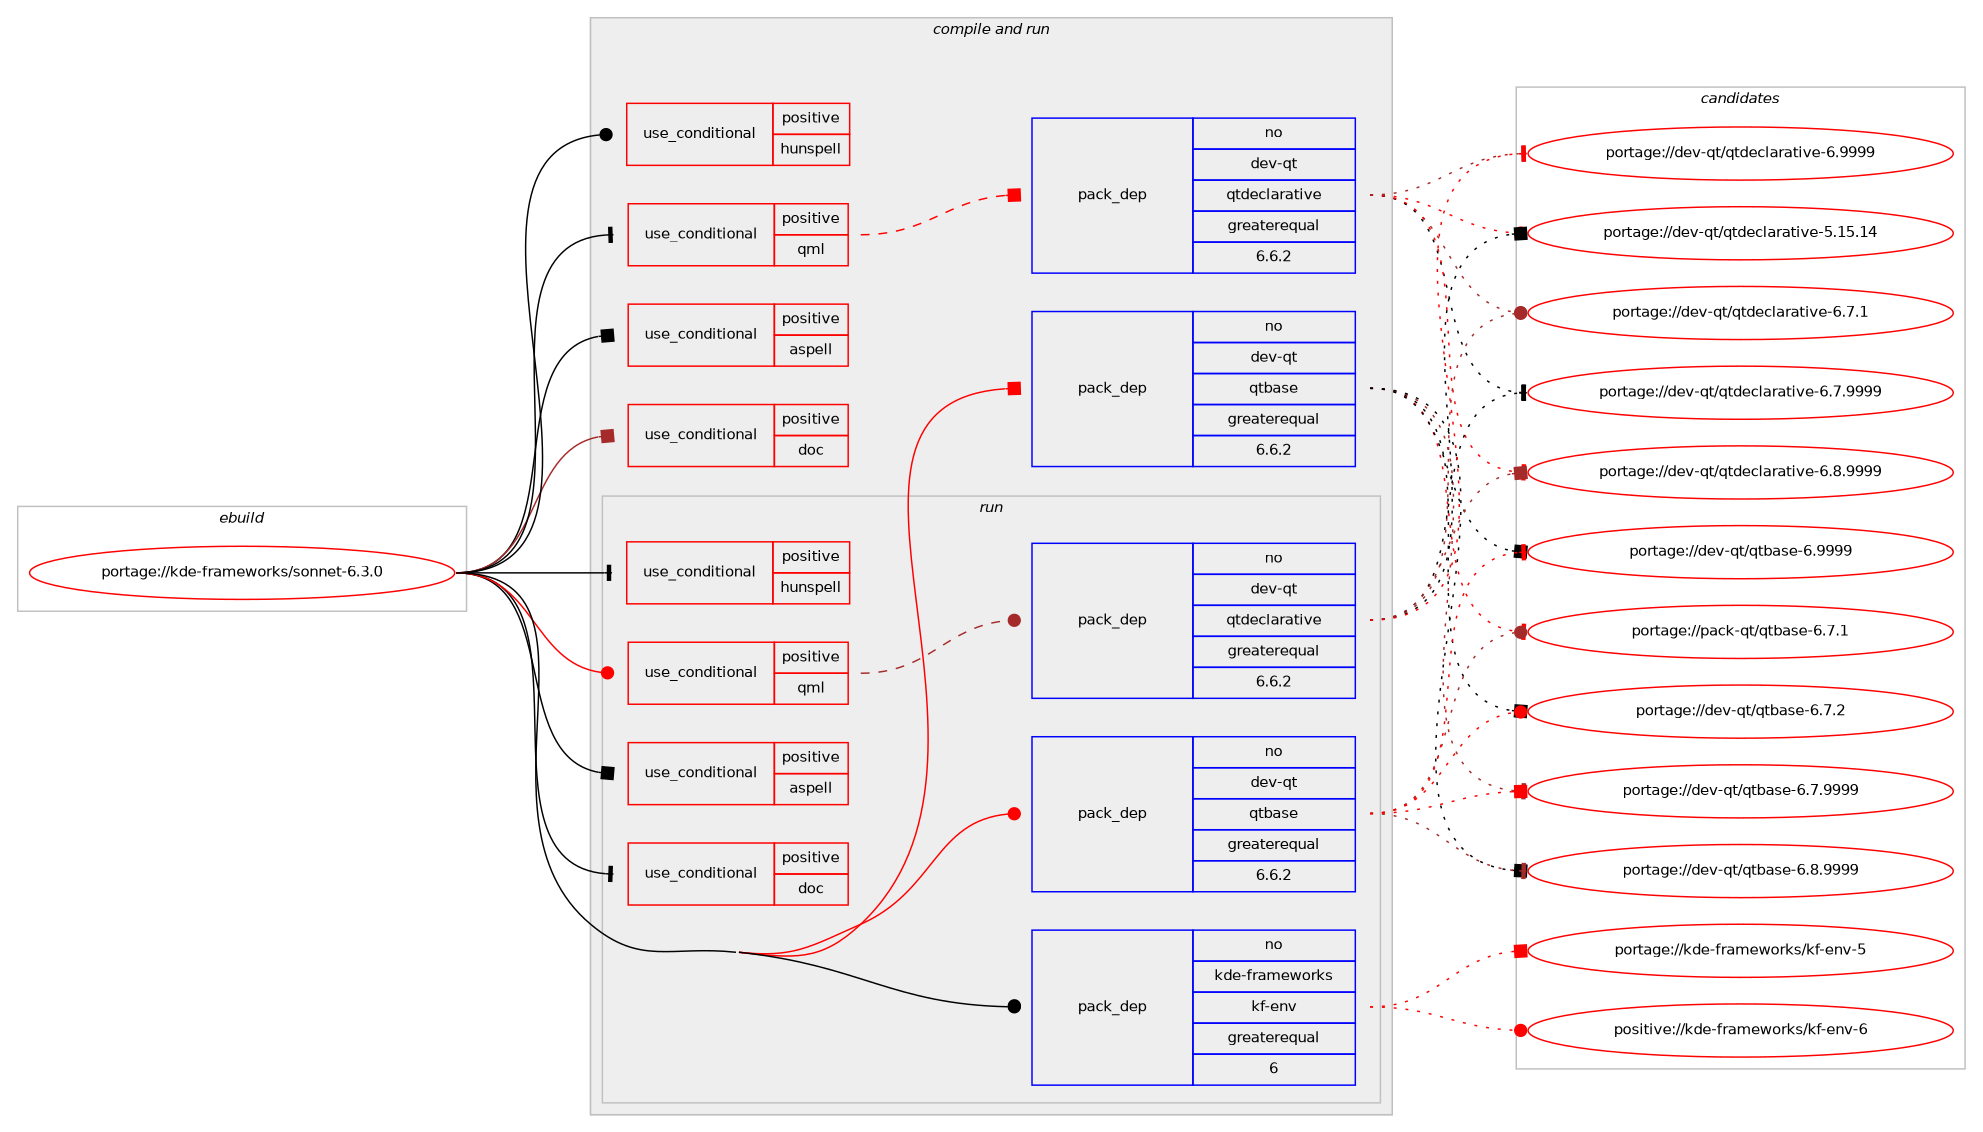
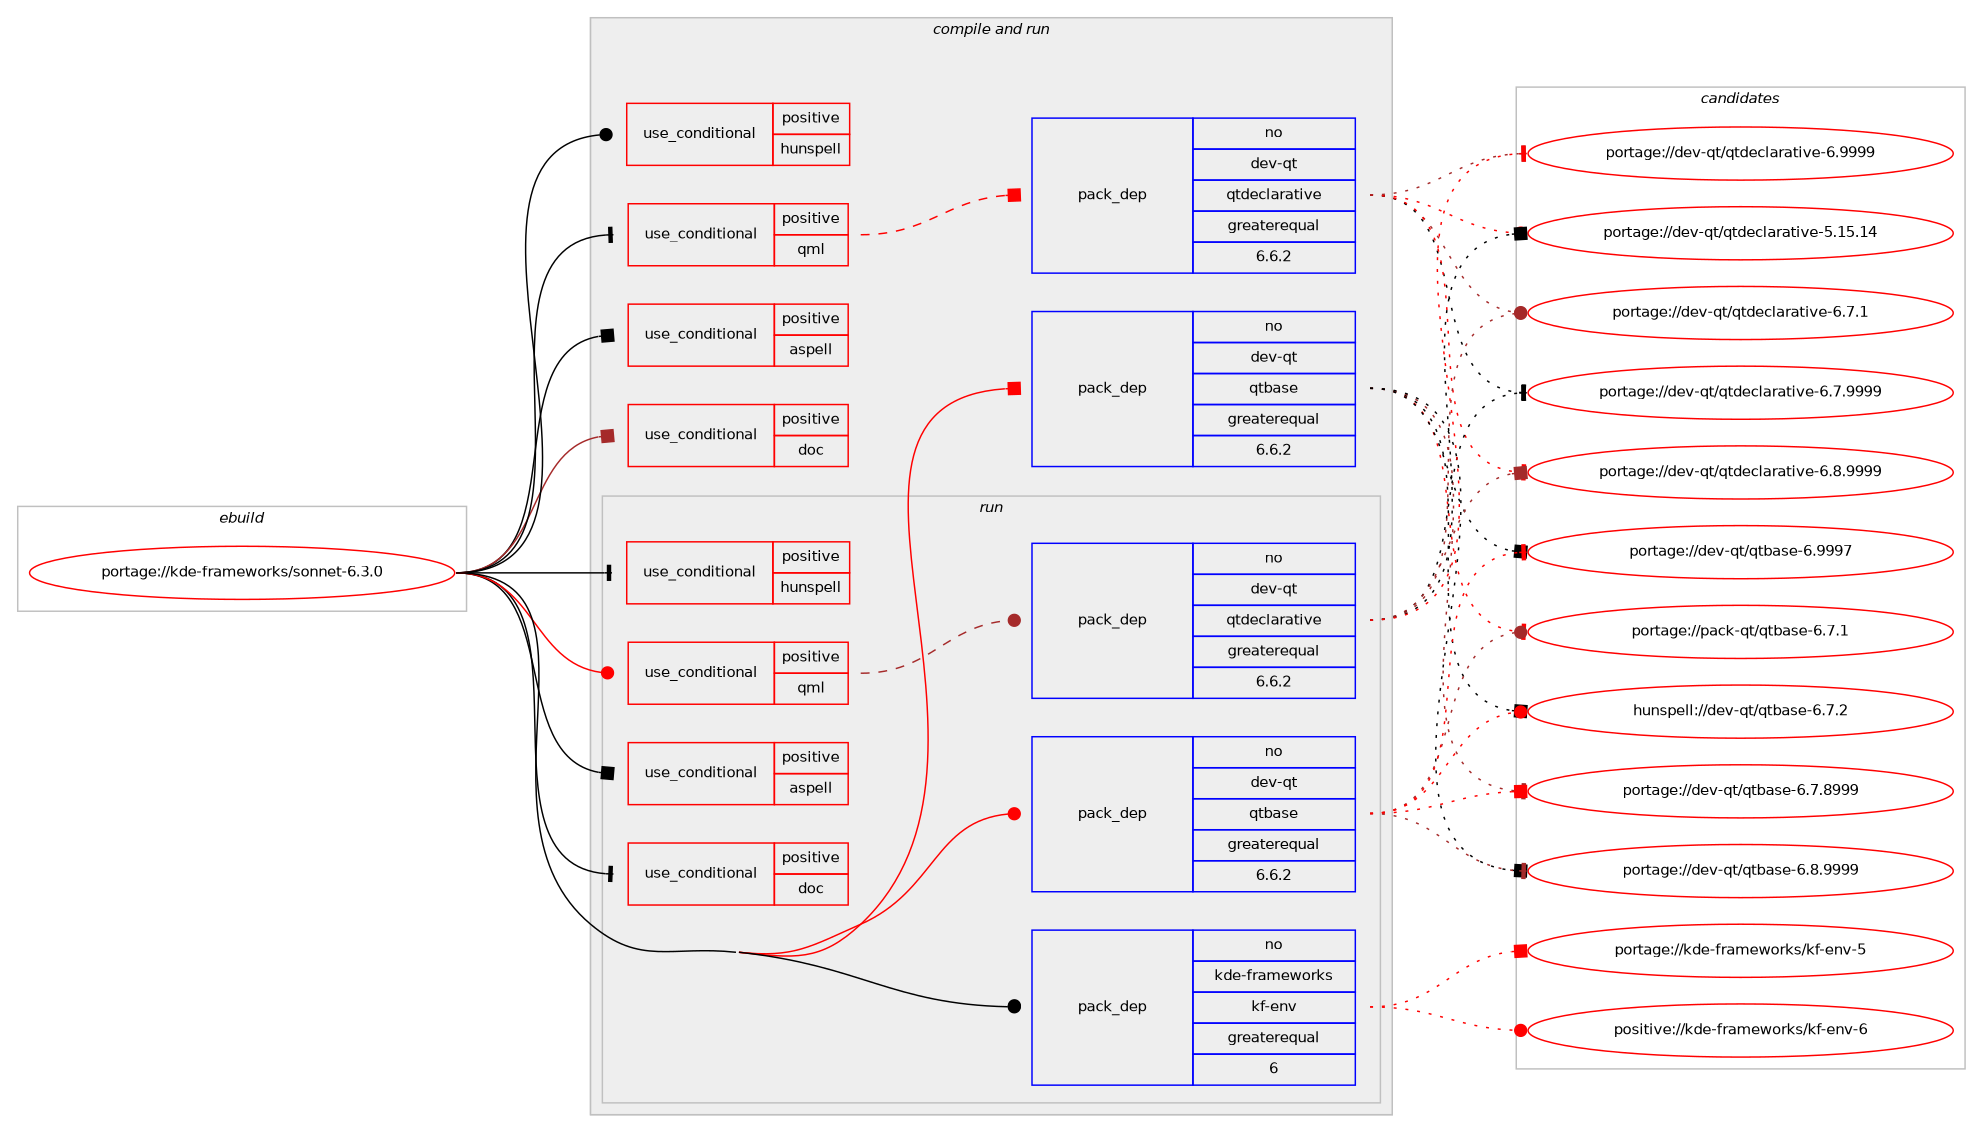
node "portage://dev-qt/qtbase-6.9999": label "portage://dev-qt/qtbase-6.9999" -> "portage://dev-qt/qtbase-6.9997"
node "portage://dev-qt/qtbase-6.7.2": label "portage://dev-qt/qtbase-6.7.2" -> "hunspell://dev-qt/qtbase-6.7.2"
node "portage://dev-qt/qtbase-6.7.9999": label "portage://dev-qt/qtbase-6.7.9999" -> "portage://dev-qt/qtbase-6.7.8999"
